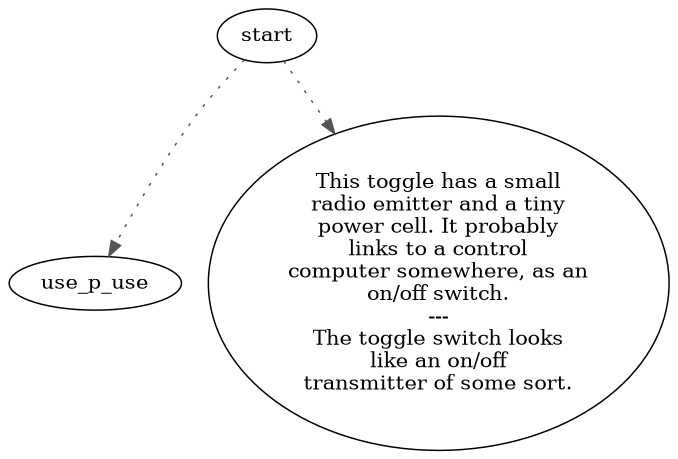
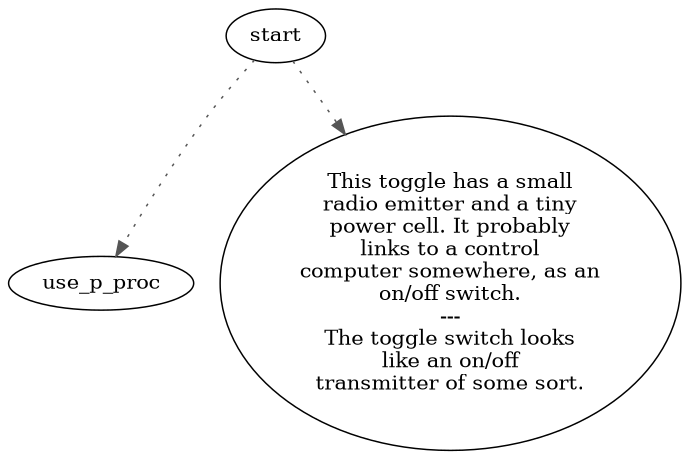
node "use_p_use": label "use_p_use" -> "use_p_proc"
